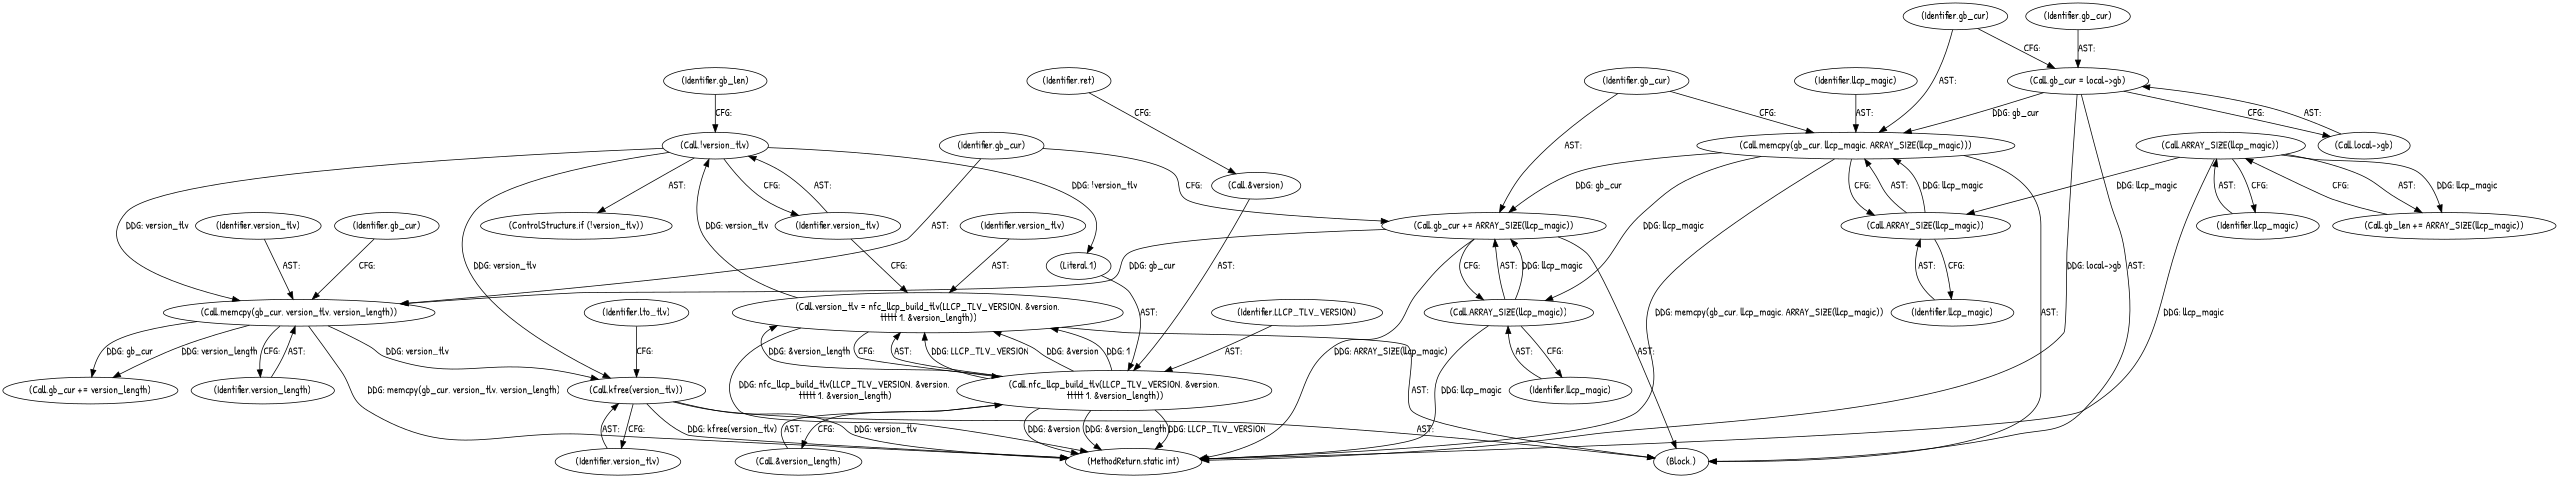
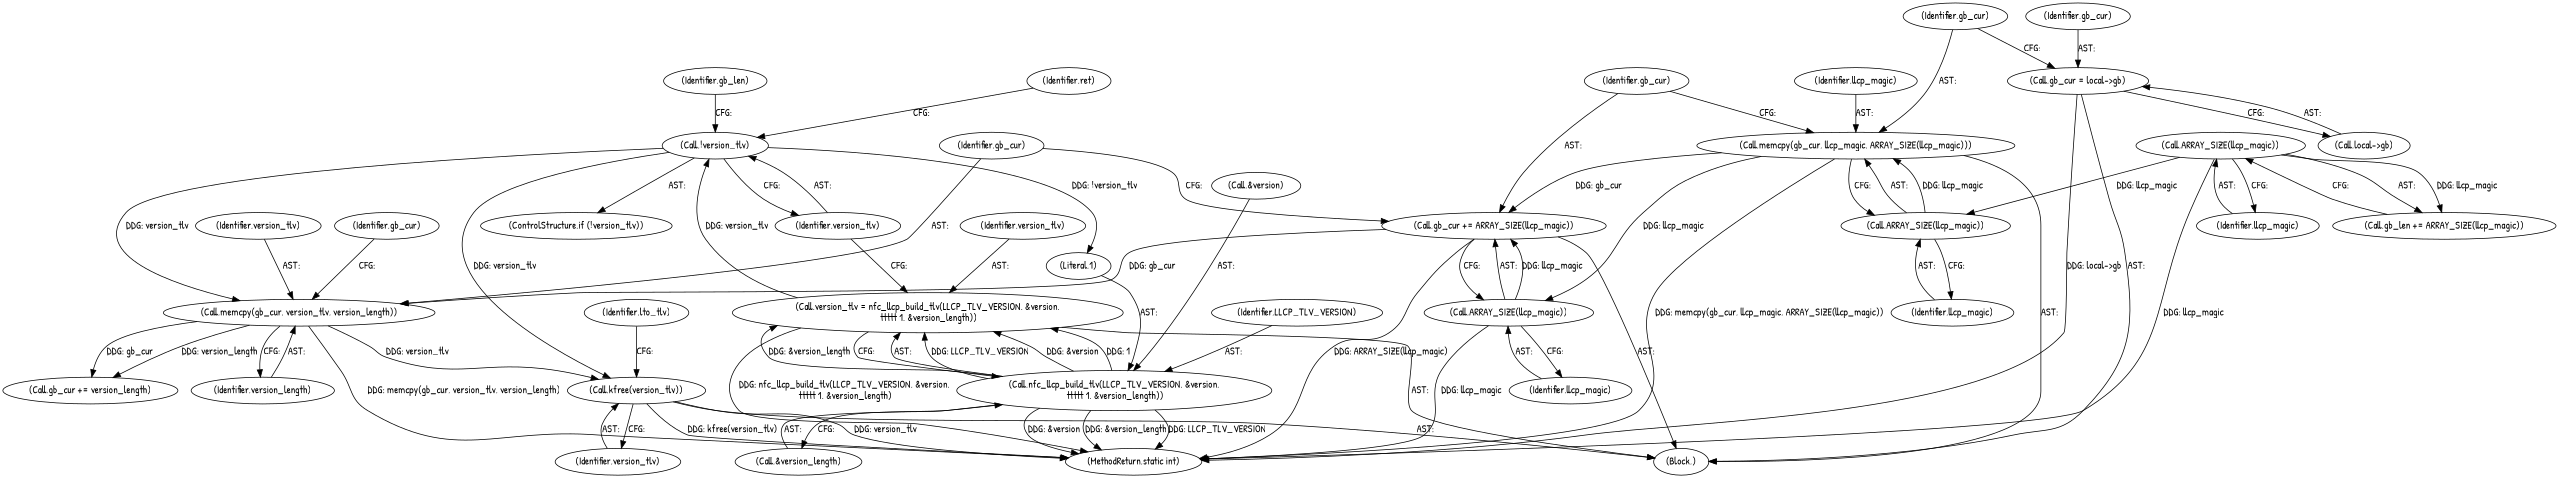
edge "(Call,gb_cur = local->gb)" -> "(Call,memcpy(gb_cur, llcp_magic, ARRAY_SIZE(llcp_magic)))": removed, label "DDG: gb_cur"
edge "(Identifier,ret)" -> "(Call,&version)": now "(Identifier,ret)" -> "(Call,!version_tlv)"
